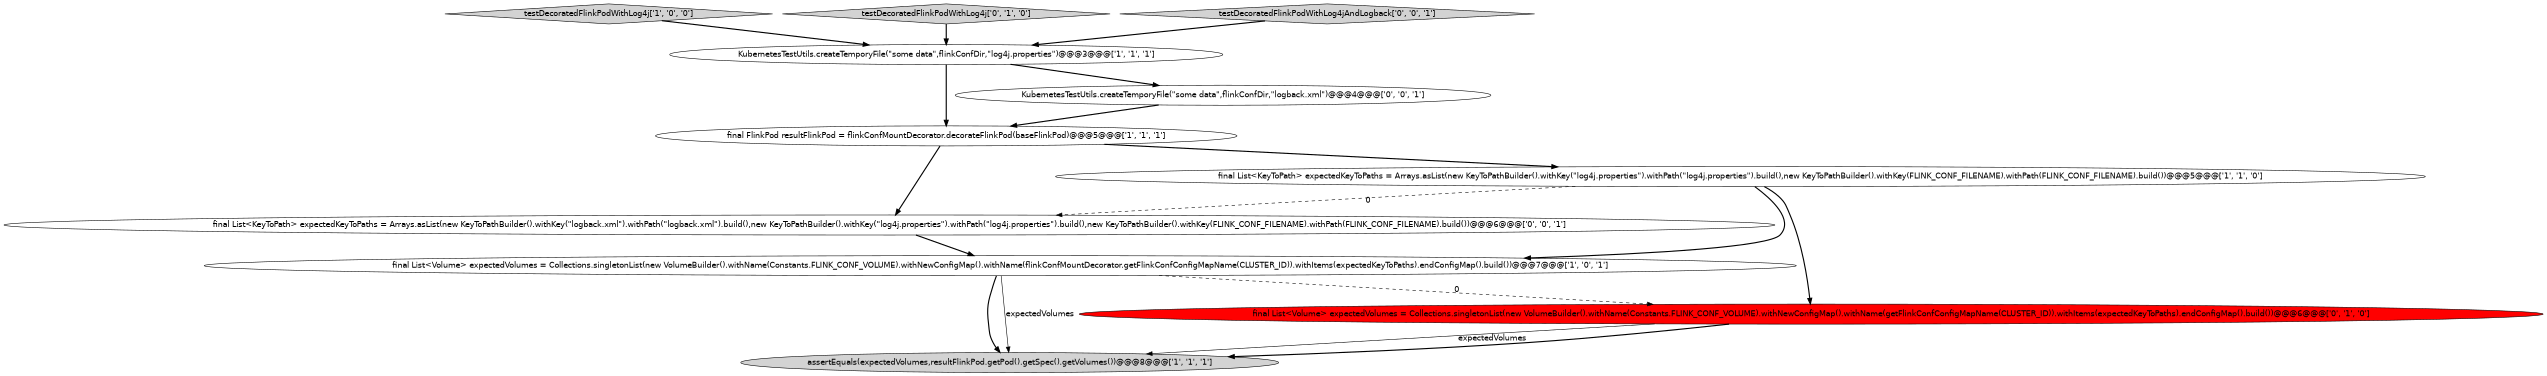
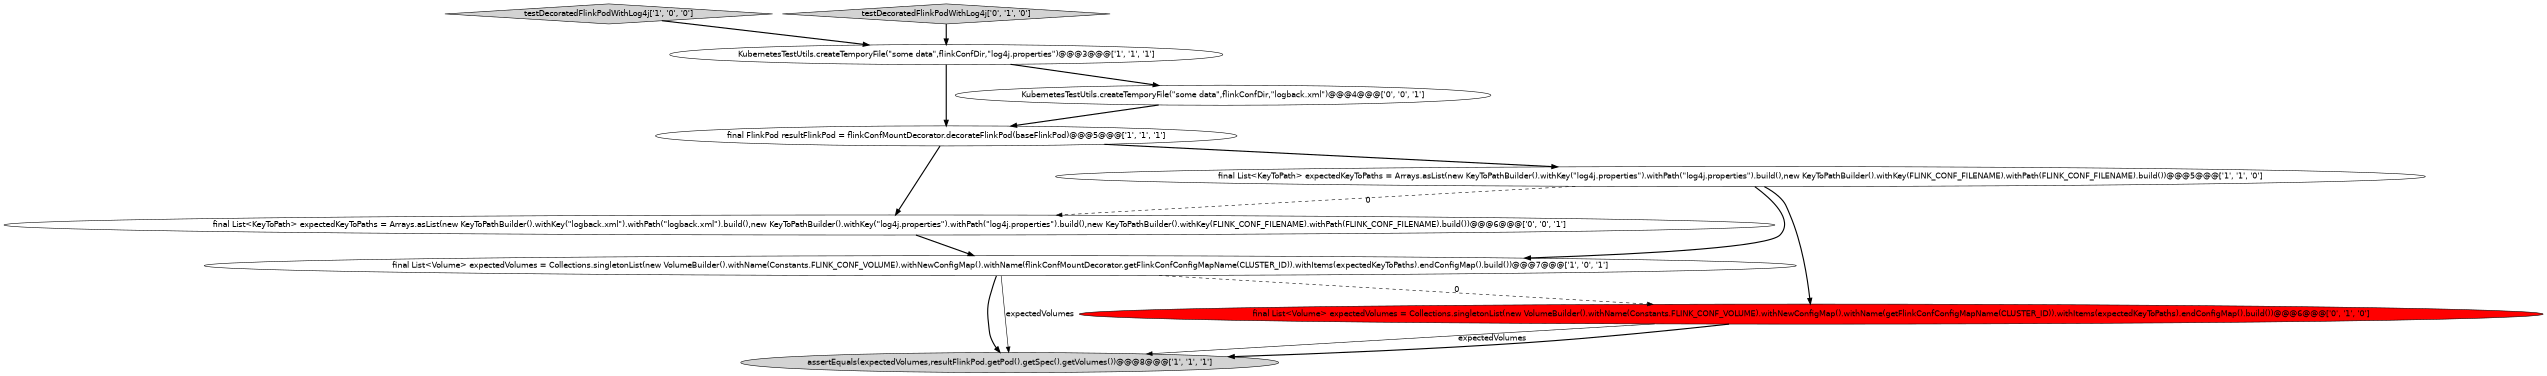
node "testDecoratedFlinkPodWithLog4jAndLogback['0', '0', '1']": removed
